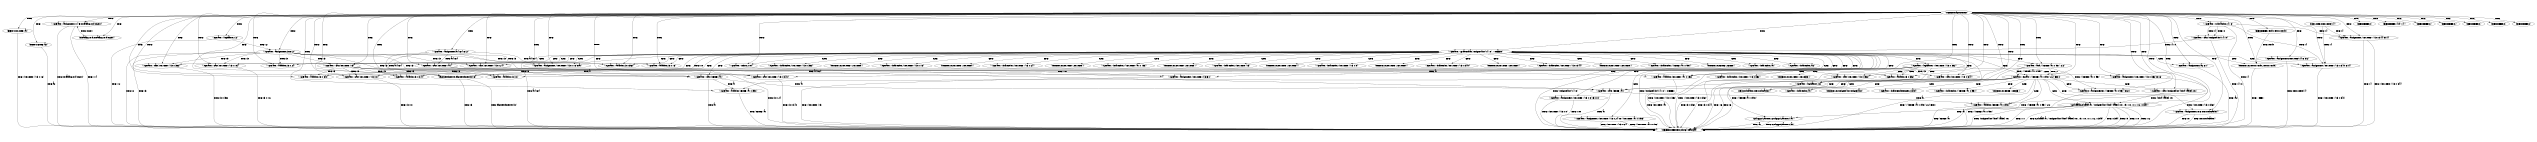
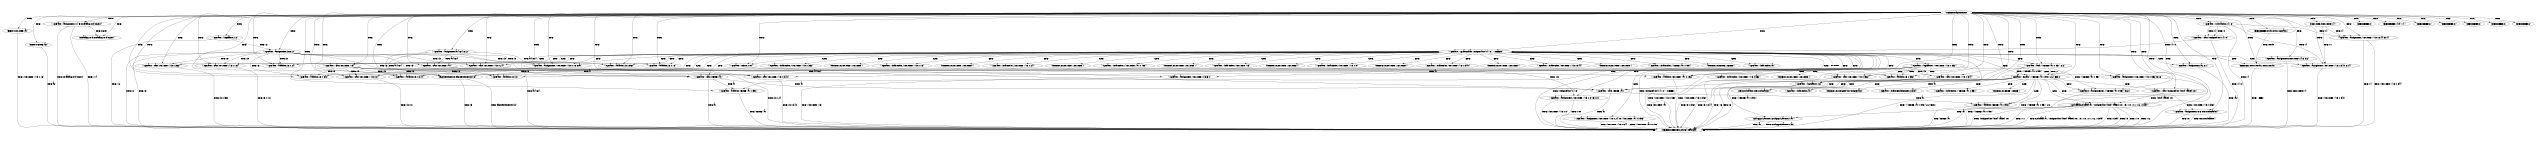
edge "(METHOD,tftp_connect)" -> "(LODWORD,LODWORD(v4))": added, label "DDG:"
node "(IDENTIFIER,result,return result;)": label "(IDENTIFIER,result,return result;)" -> "(IDENTIFIER,result,return operator;)"
edge "(__readfsqword,__readfsqword(0x28u))" -> "(<operator>.assignment,v14 = __readfsqword(0x28u))": reversed
edge "(METHOD,tftp_connect)" -> "(<operator>.cast,(_DWORD *)(v3 + 340))": label "BYTE: " -> "DDG: "
edge "(LODWORD,LODWORD(v4))" -> "(<operator>.assignment,*(_DWORD *)(v3 + 340) = v4)": label "DDG: v4" -> "DDG: v11"
edge "(<operator>.greaterThan,(unsigned int)(v4 - 8) > 0xFFB0)" -> "(<operator>.cast,(_DWORD *)a1)": removed, label "CDG:"
edge "(<operator>.greaterThan,(unsigned int)(v4 - 8) > 0xFFB0)" -> "(<operator>.cast,(_DWORD *)(v3 + 344))": removed, label "CDG:"
edge "(<operator>.assignment,v3 = v2)" -> "(<operator>.cast,(_DWORD *)v3)": now "(<operator>.assignment,v3 = v2)" -> "(<operator>.addition,v3 + 340)"
edge "(<operator>.greaterThan,(unsigned int)(v4 - 8) > 0xFFB0)" -> "(<operator>.cast,(_DWORD *)(v3 + 8))": label "DDG: v10" -> "CDG: "
node "(<operator>.indirection,*a2)": removed
edge "(<operator>.greaterThan,(unsigned int)(v4 - 8) > 0xFFB0)" -> "(<operator>.addition,v3 + 8)": label "CDG: " -> "QWORD: "
node "(UNKNOWN,return result;,return result;)": label "(UNKNOWN,return result;,return result;)" -> "(RETURN,return result;,return result;)"
edge "(<operator>.minus,-100)" -> "(<operator>.assignment,*(_DWORD *)v3 = 0)": now "(<operator>.minus,-100)" -> "(<operator>.assignment,*(_DWORD *)(v3 + 8) = -100)"
edge "(<operator>.equals,(*((_BYTE *)a1 + 951) & 2) == 0)" -> "(UNKNOWN,unsigned int,unsigned int)": label "CDG: " -> "DDG: a1"
